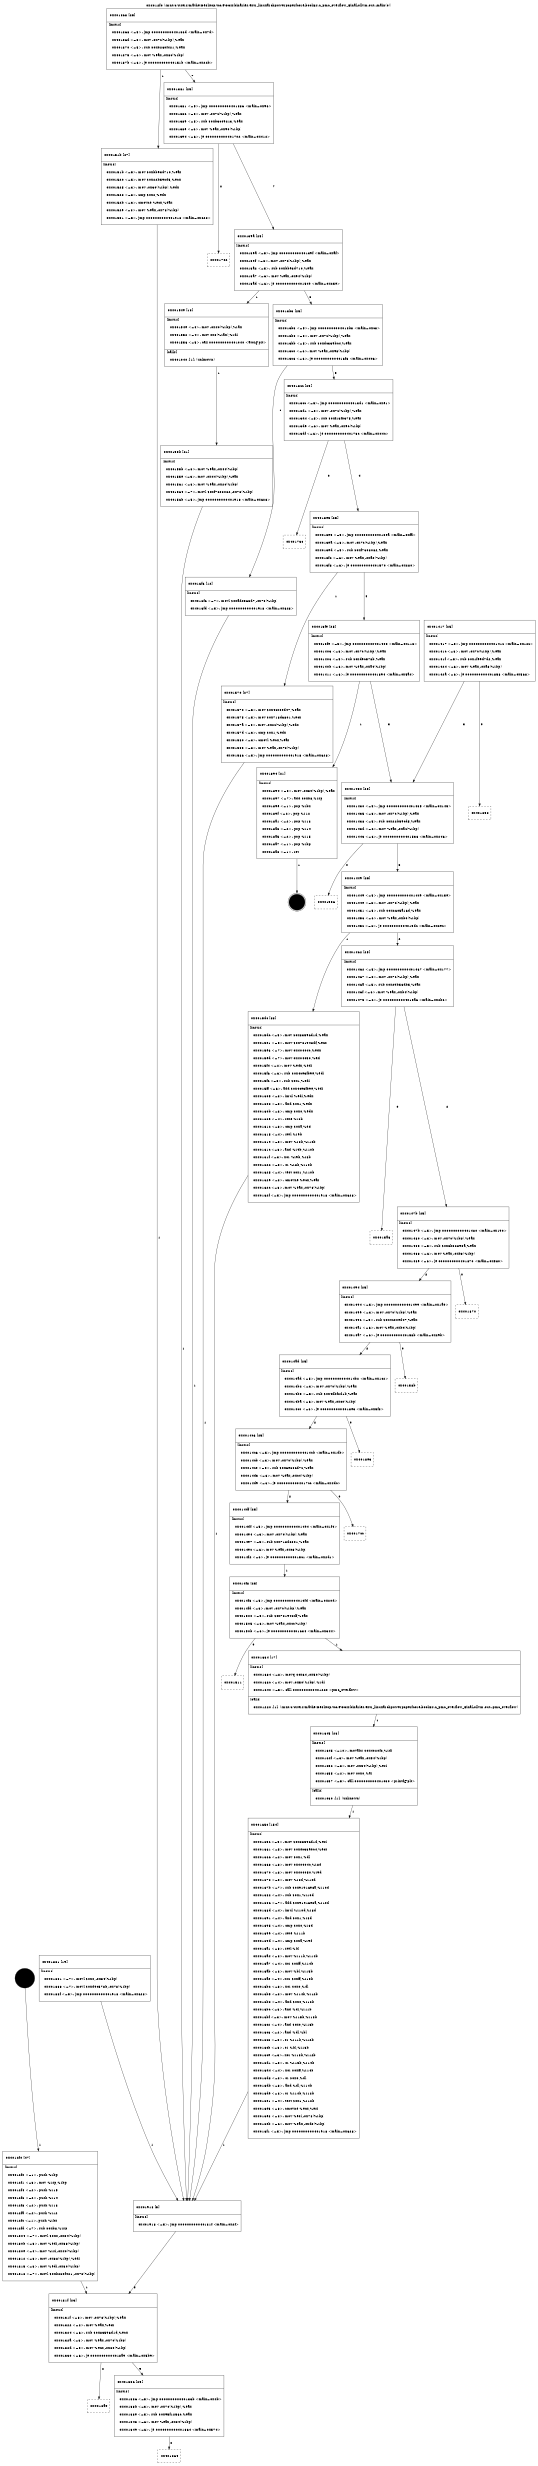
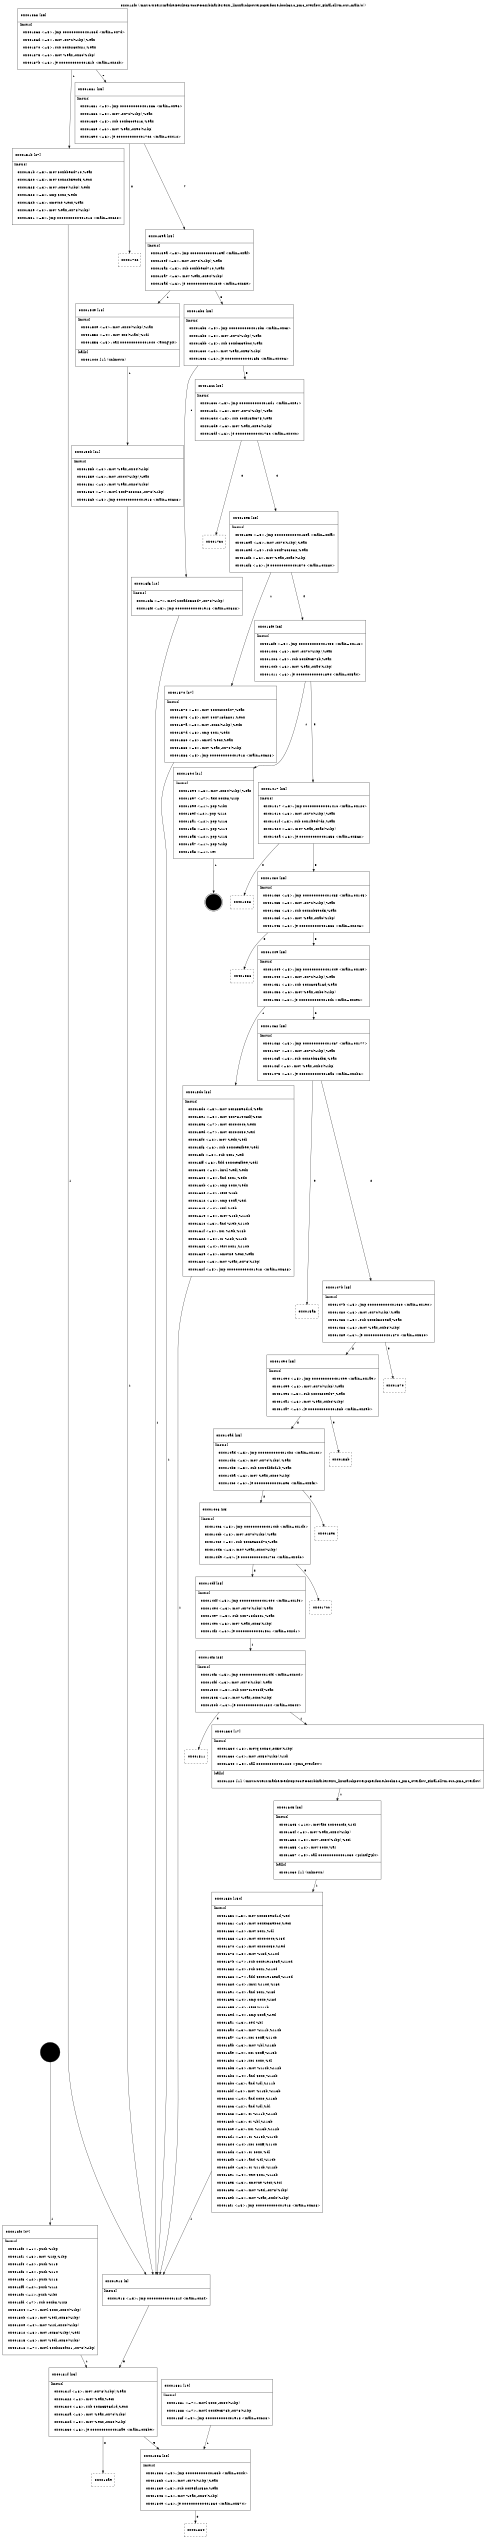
edge "0x4013fe [25]" -> "0x401430 [25]": now "0x4013fe [25]" -> "0x401417 [25]"
edge "0x401881 [19]" -> "0x401918 [5]": now "0x401881 [19]" -> "0x401336 [25]"
